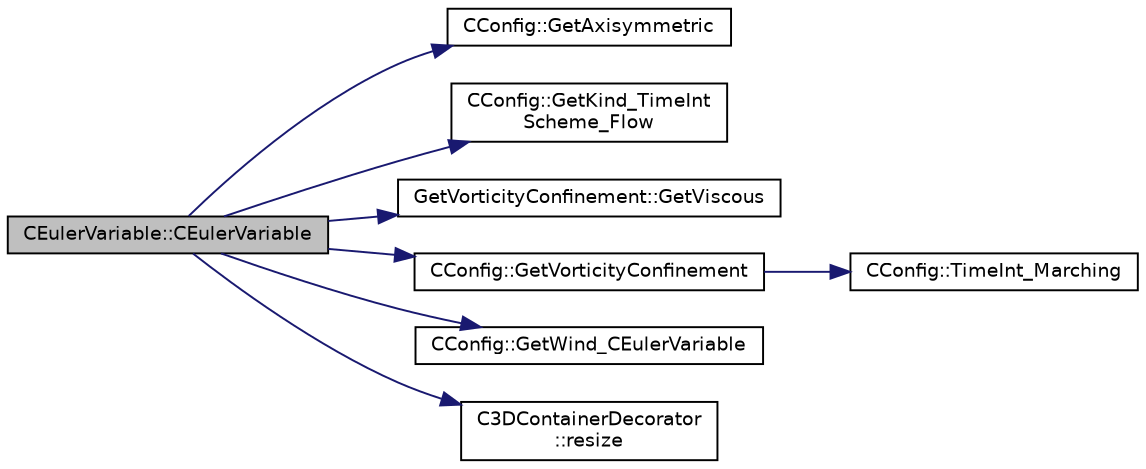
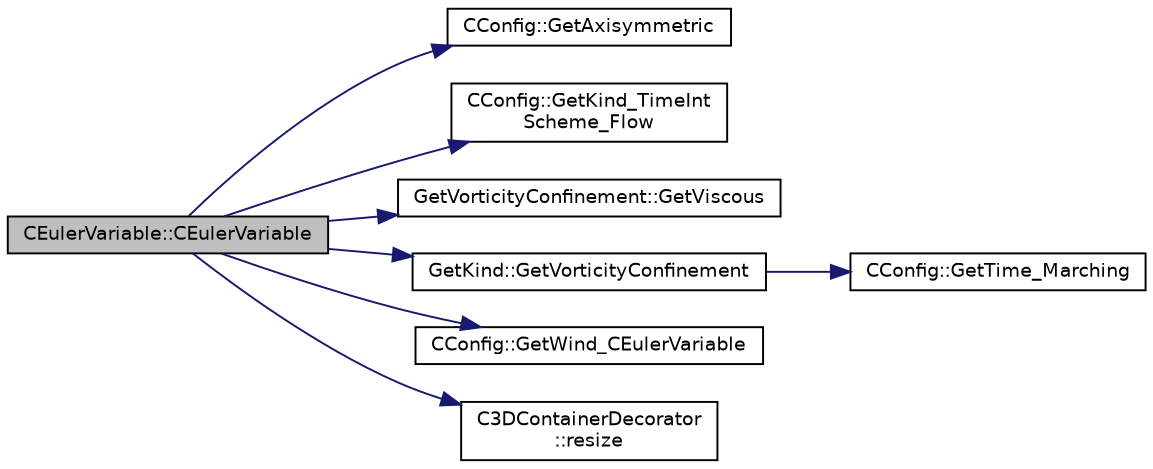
node "CConfig::GetVorticityConfinement": label "CConfig::GetVorticityConfinement" -> "GetKind::GetVorticityConfinement"
node "CConfig::TimeInt_Marching": label "CConfig::TimeInt_Marching" -> "CConfig::GetTime_Marching"
